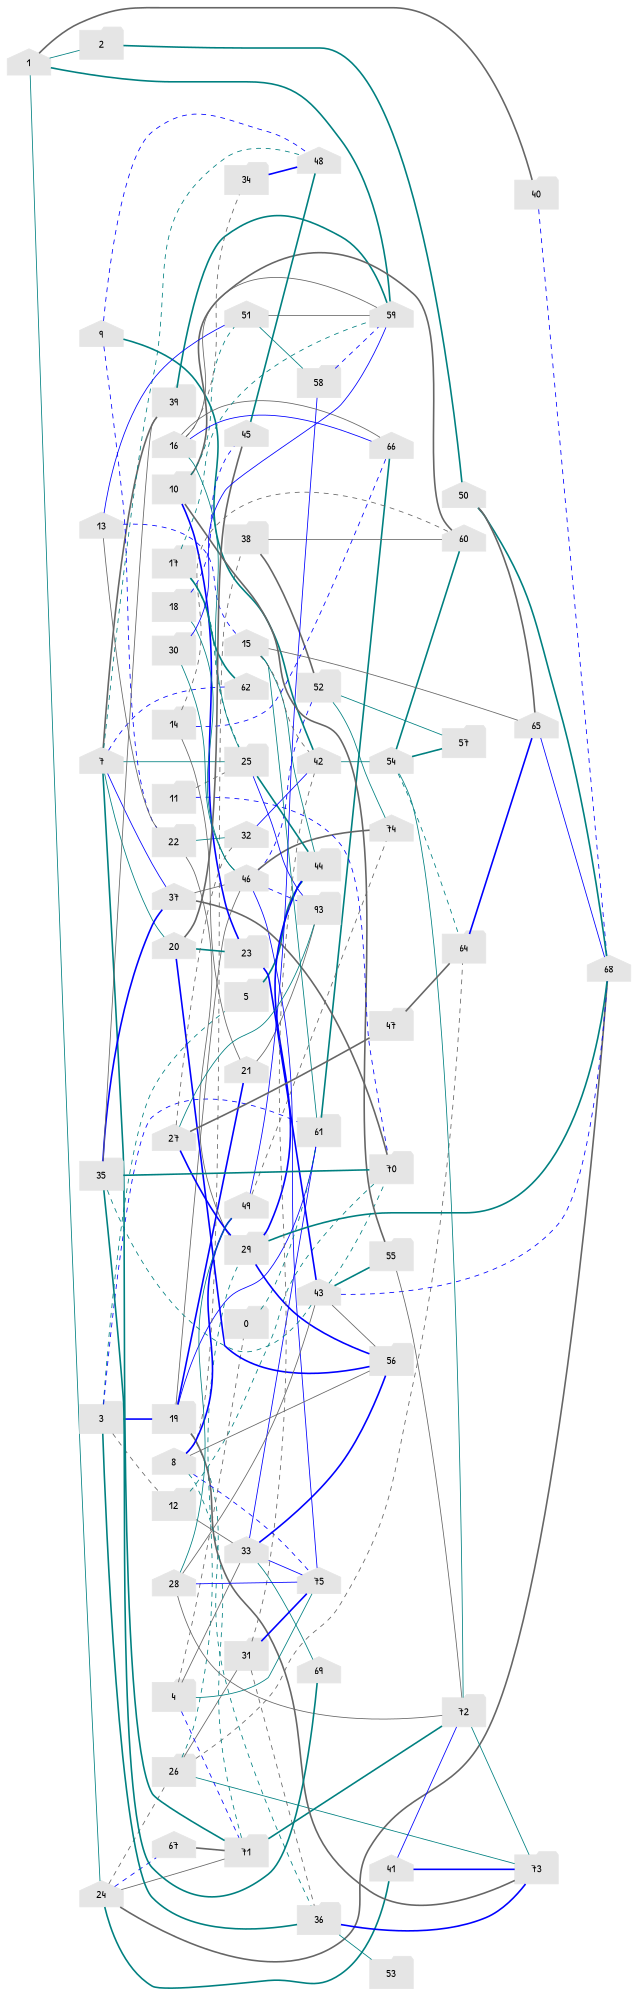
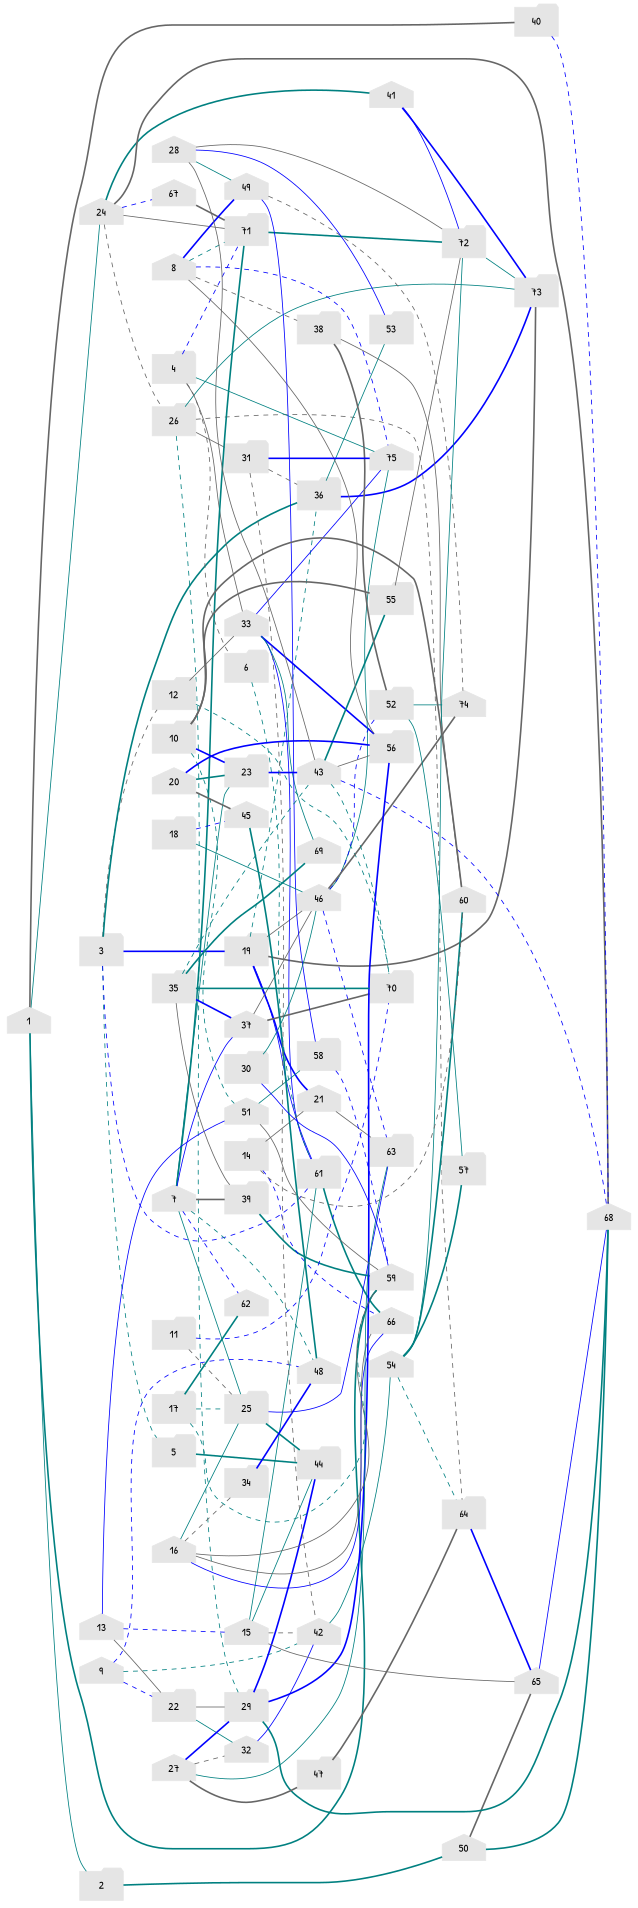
edge "9" -- "42": style bold -> dashed
edge "7" -- "20": now "7" -- "23"
node "93": label "93" -> "63"
edge "46" -- "75": color blue -> teal
node "0": label "0" -> "6"
edge "75" -- "28": now "53" -- "28"
